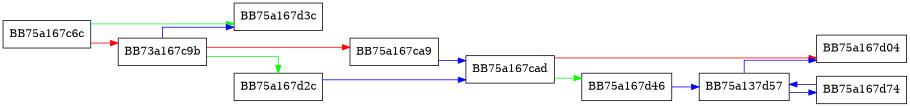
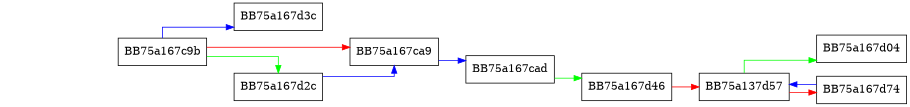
node "BB75a167c6c": removed
node "BB73a167c9b": label "BB73a167c9b" -> "BB75a167c9b"
edge "BB75a167cad" -> "BB75a167d04": removed
edge "BB75a137d57" -> "BB75a167d04": color blue -> green
edge "BB75a167d2c" -> "BB75a167cad": now "BB75a167d2c" -> "BB75a167ca9"
edge "BB75a167d46" -> "BB75a137d57": color blue -> red
edge "BB75a137d57" -> "BB75a167d74": color blue -> red
